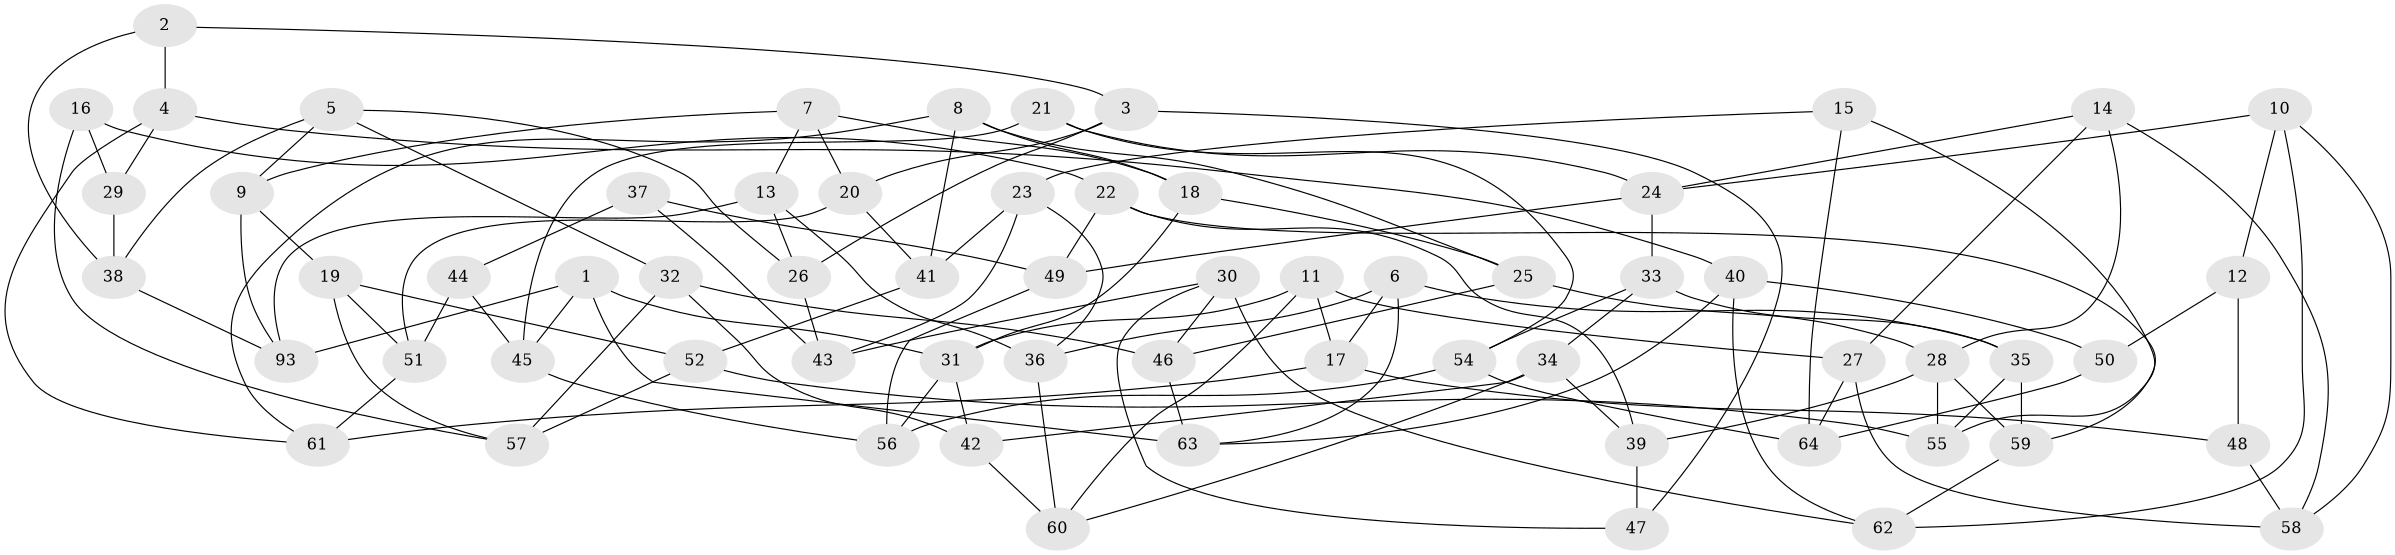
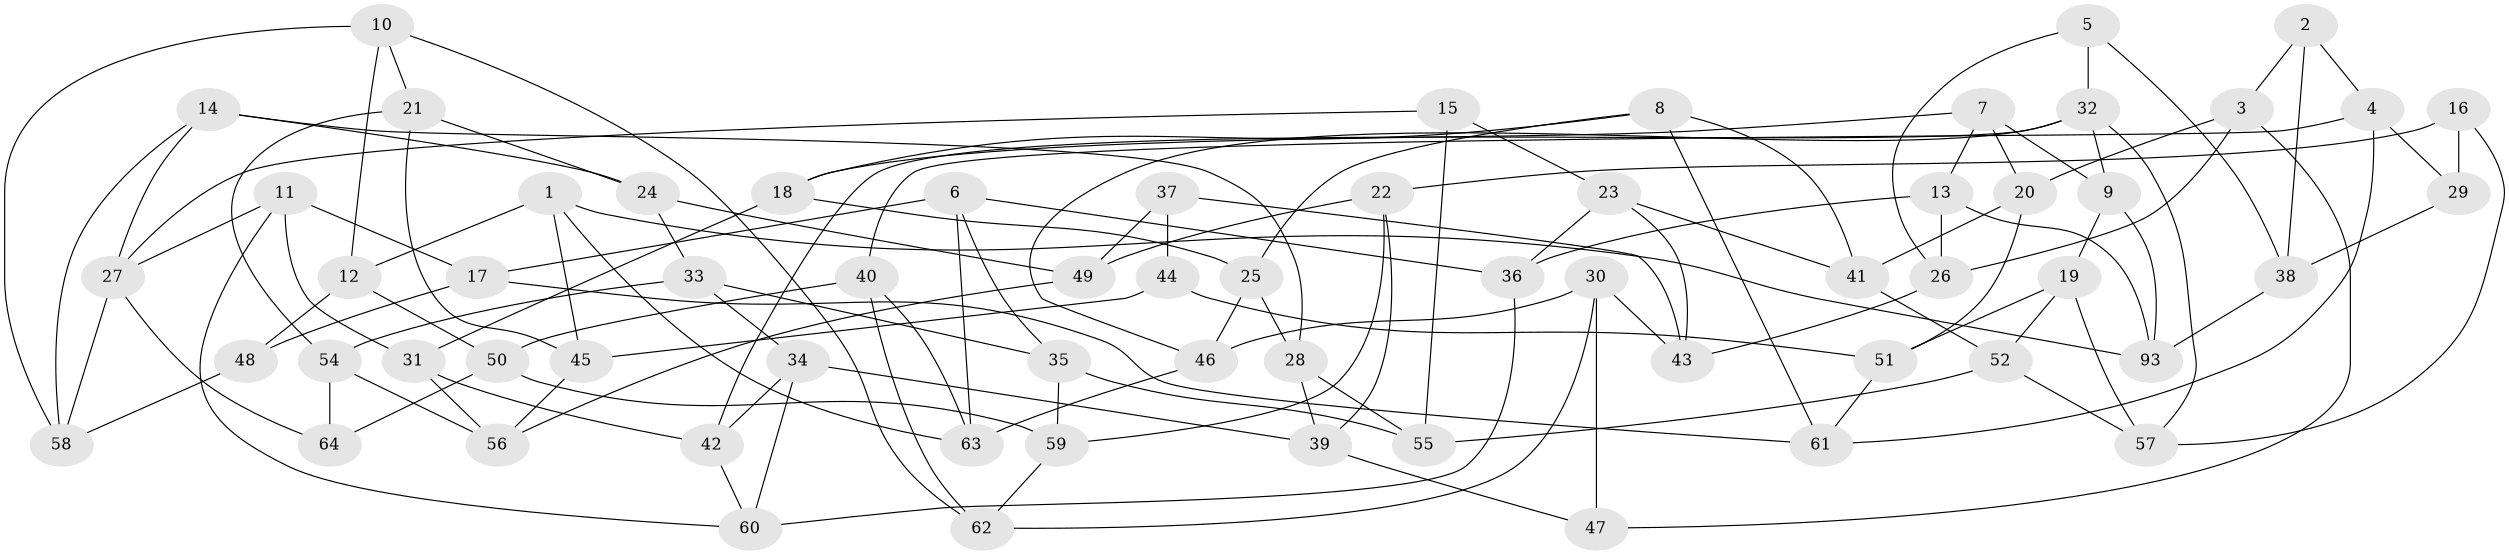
edge "5" -- "9": now "32" -- "9"
edge "10" -- "24": now "10" -- "21"
edge "15" -- "64": now "15" -- "27"
edge "1" -- "31": now "1" -- "12"
edge "28" -- "59": now "50" -- "59"
